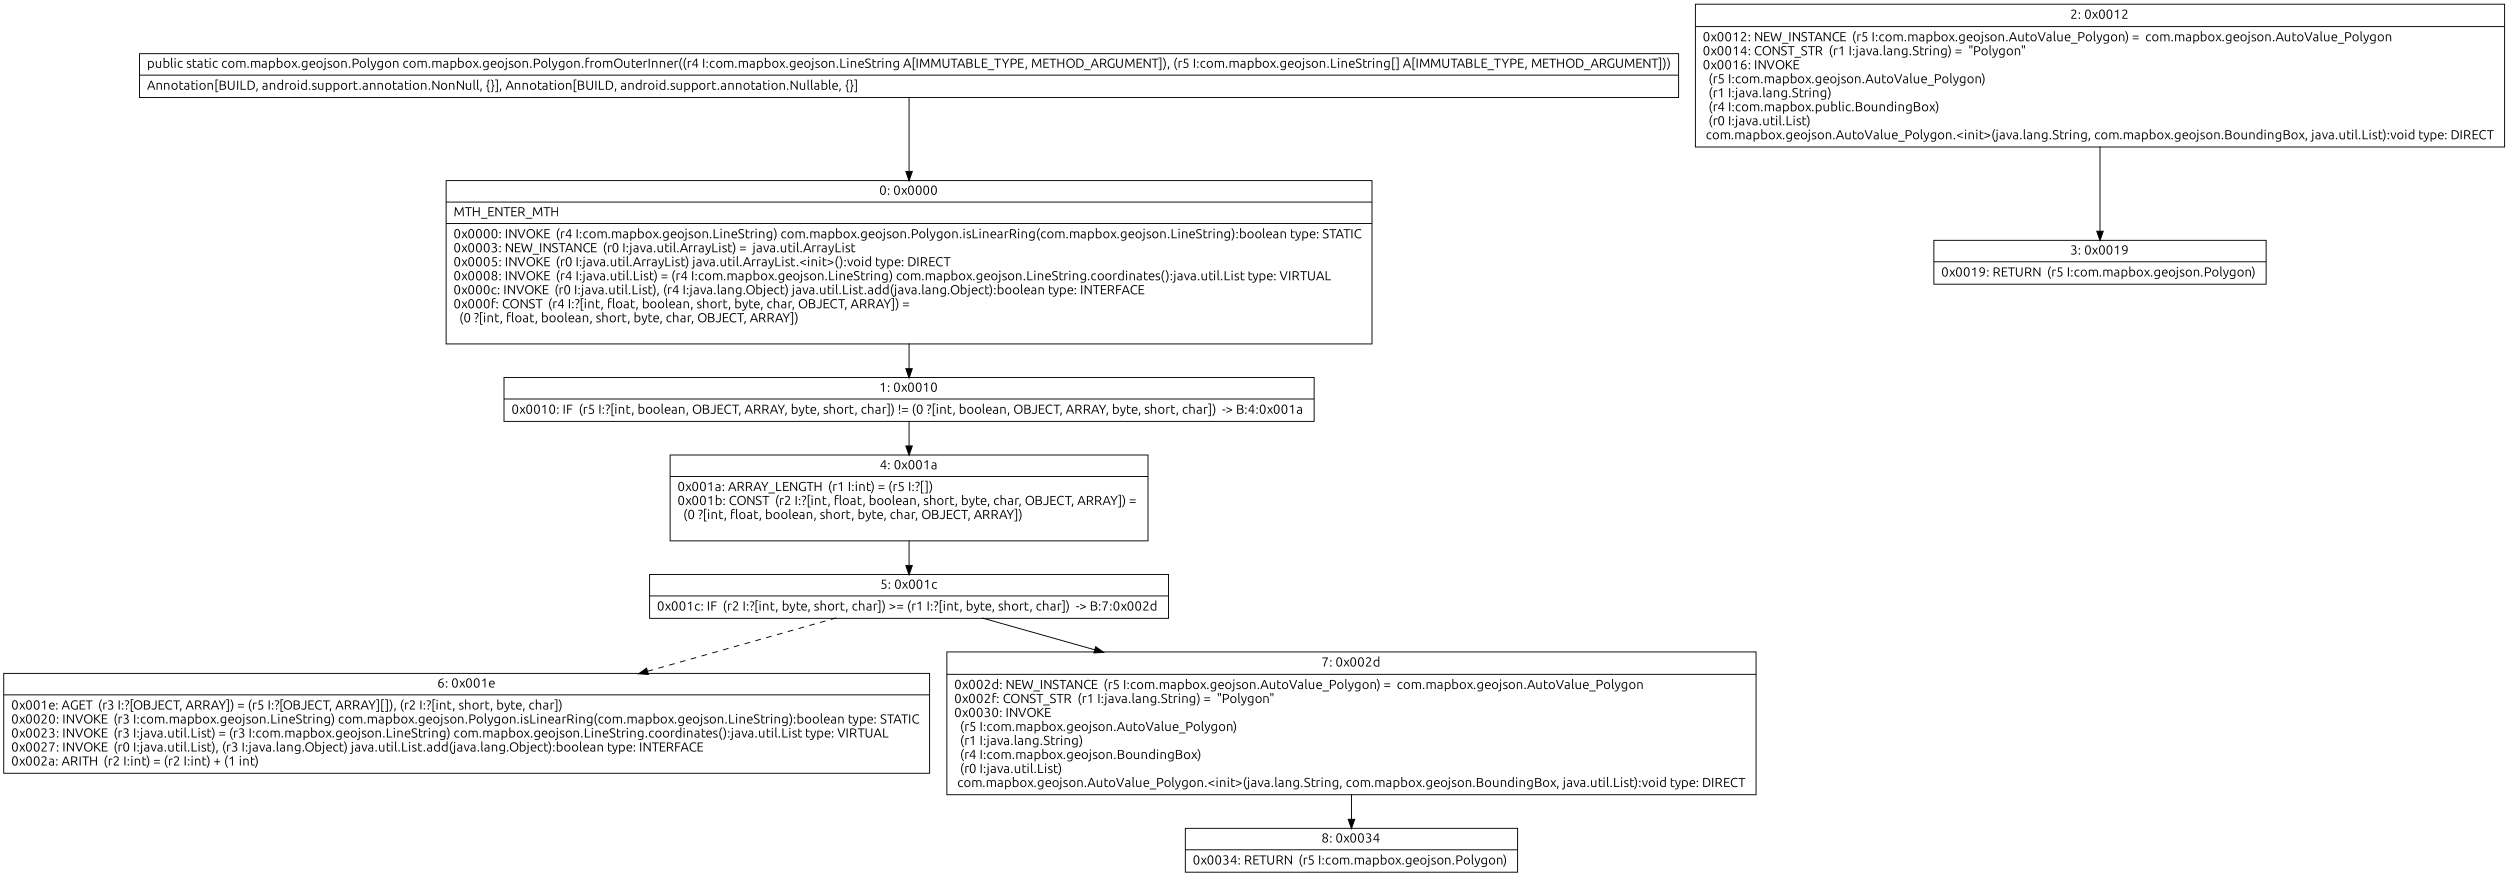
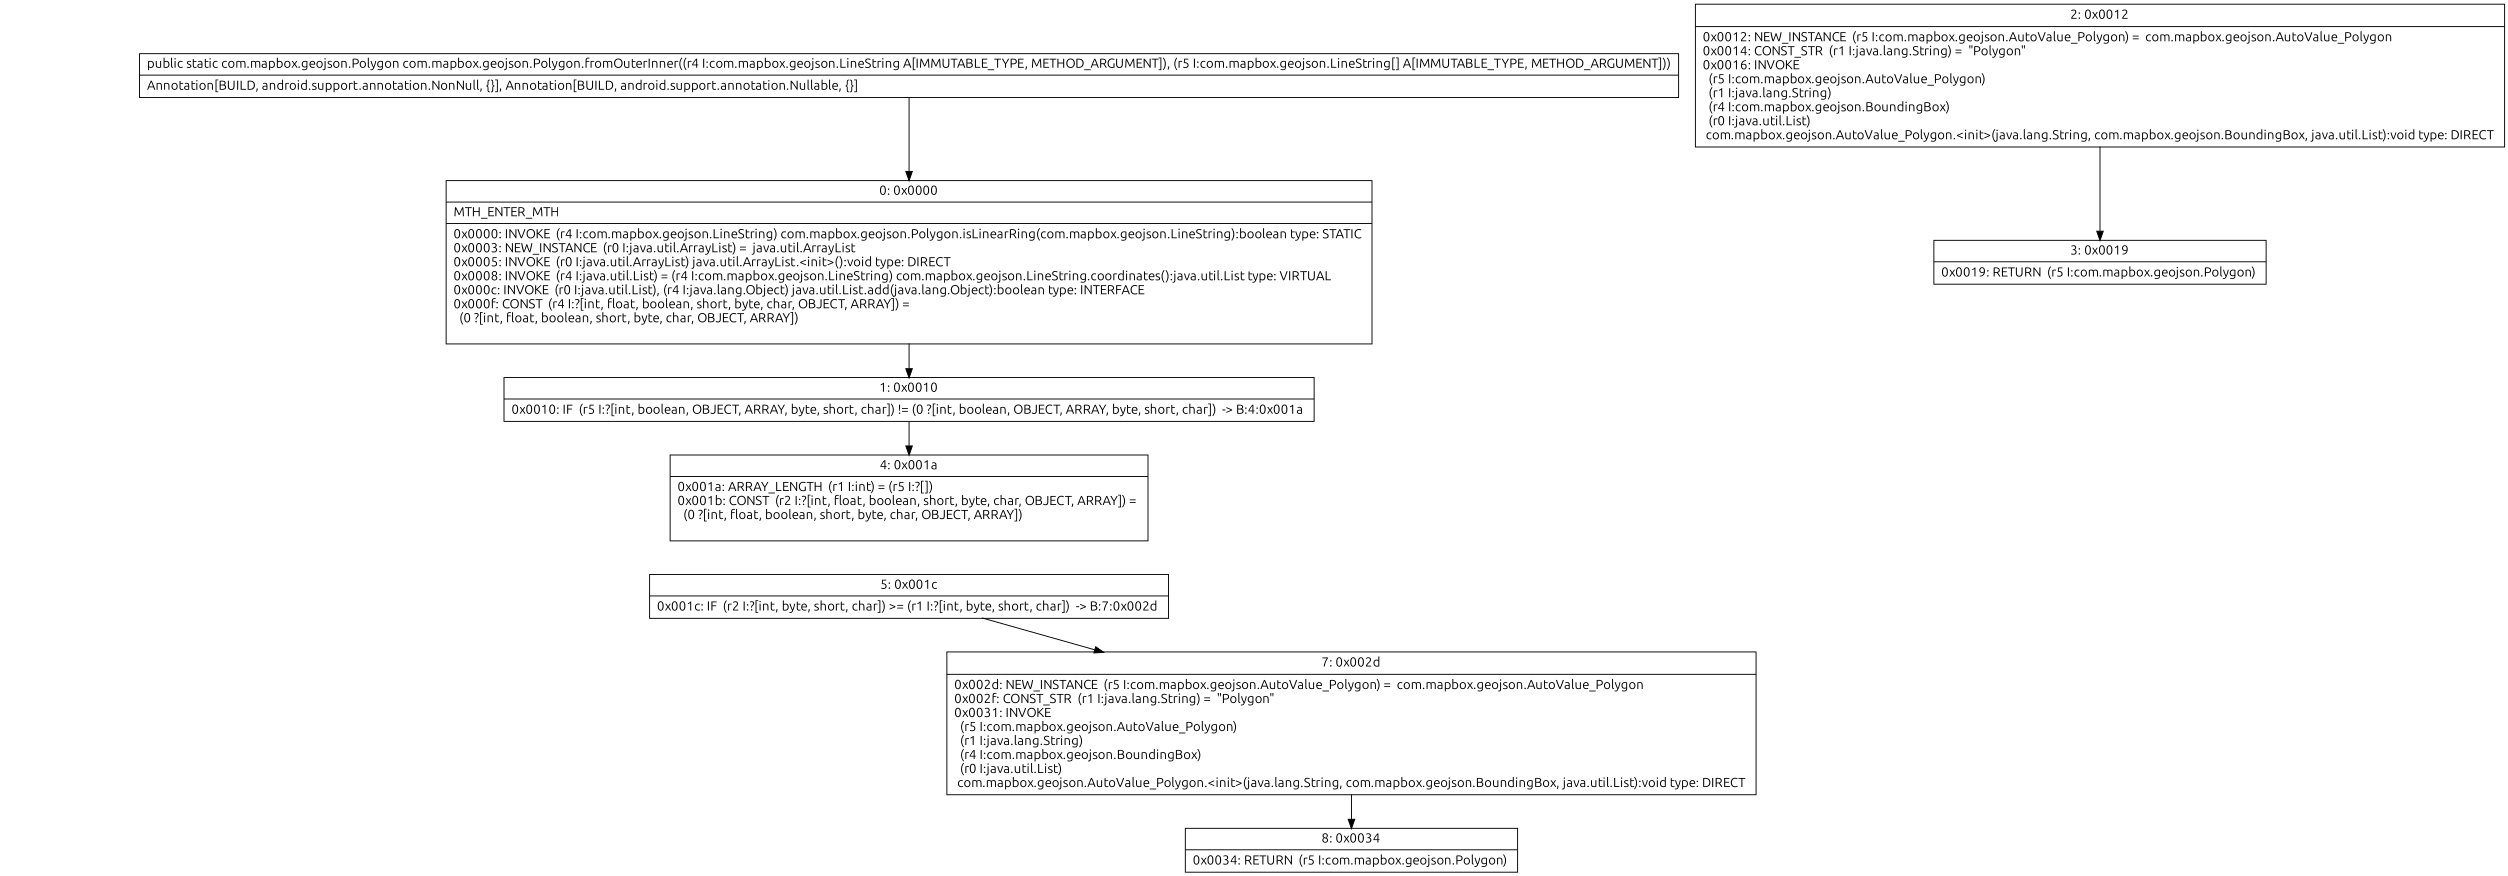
node "2: 0x0012": text "(r4 I:com.mapbox.public.BoundingBox)" -> "(r4 I:com.mapbox.geojson.BoundingBox)"
edge "4: 0x001a" -> "5: 0x001c": removed
node "7: 0x002d": text "0x0030: INVOKE" -> "0x0031: INVOKE"
node "6: 0x001e": removed
